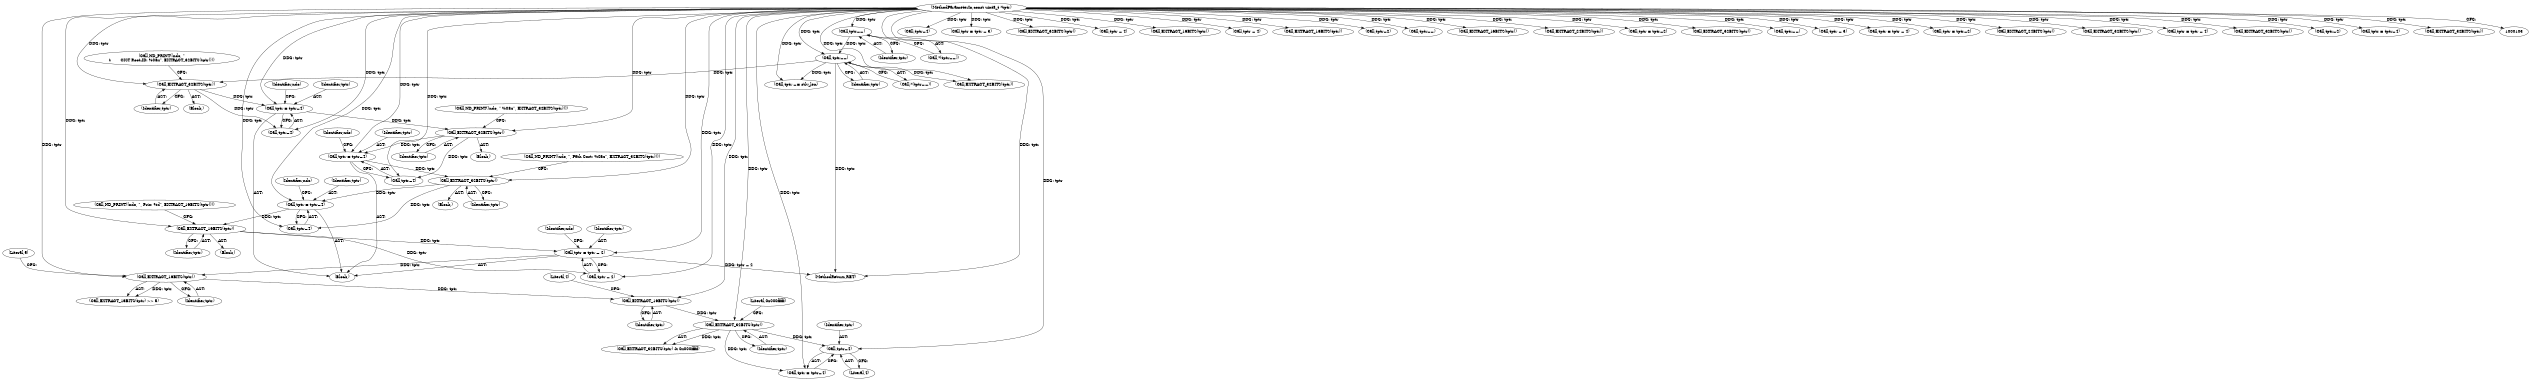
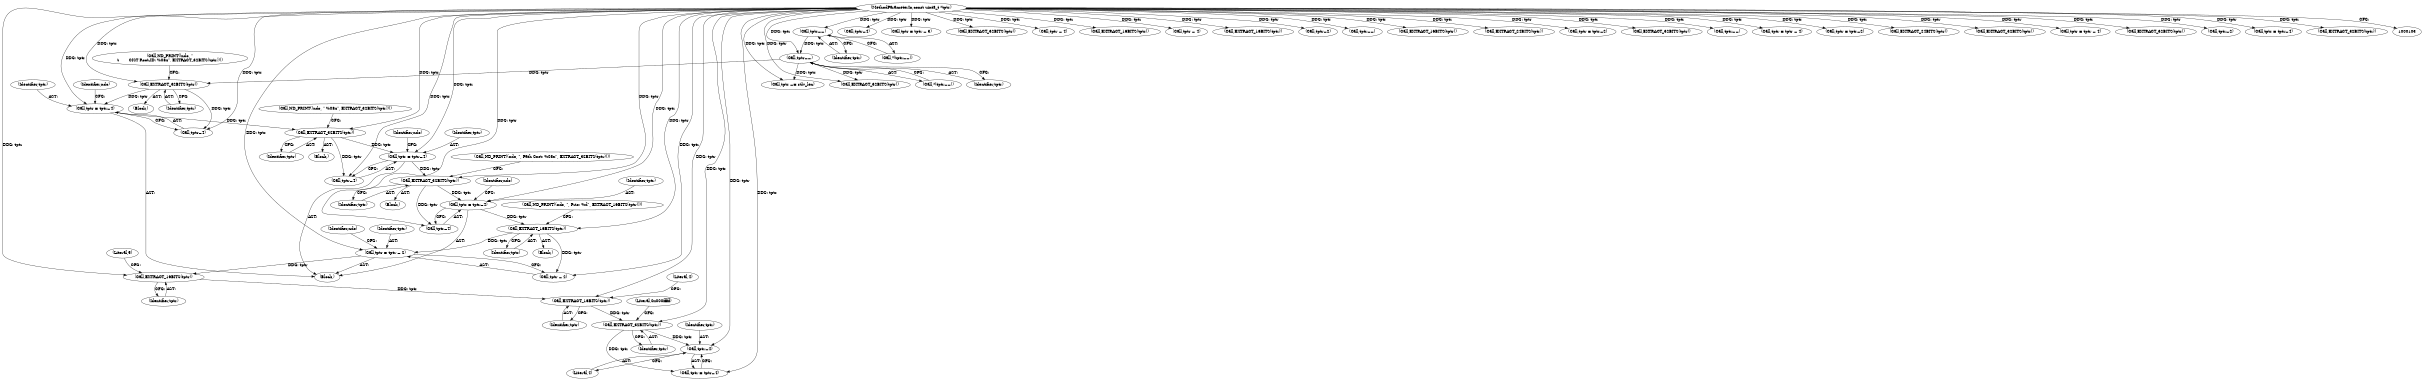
node "(Call,tptr + 3)": removed
node "(MethodReturn,RET)": removed
node "(Call,EXTRACT_16BITS(tptr) >> 5)": removed
node "(Call,EXTRACT_32BITS(tptr) & 0x000fffff)": removed
